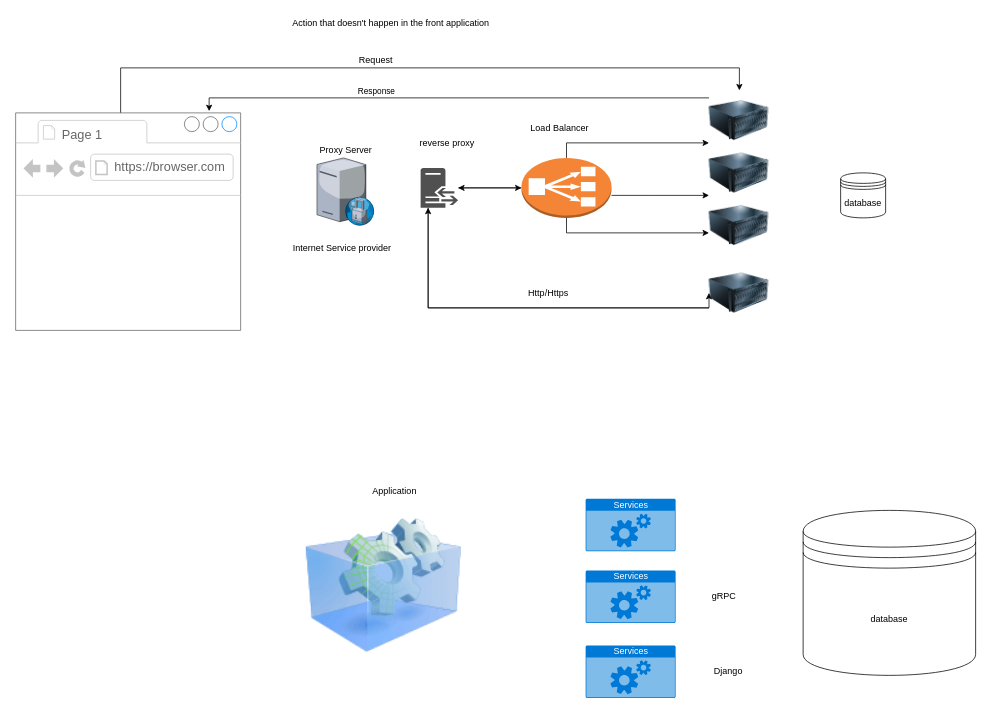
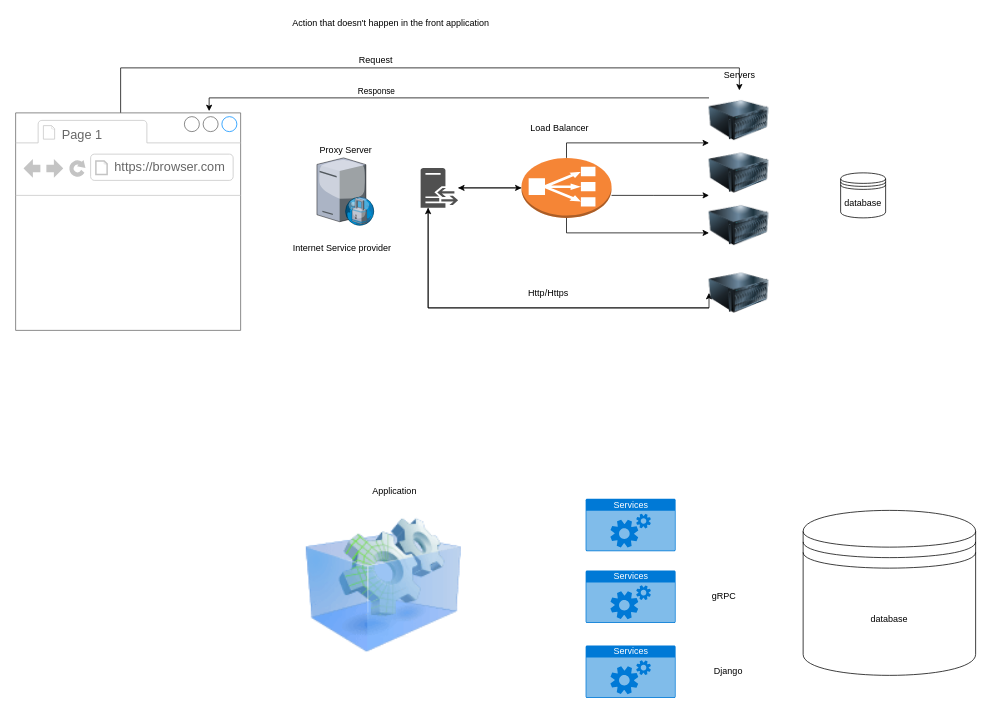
node "Servers": added
node "reverse proxy": removed
